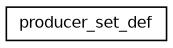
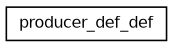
node "producer_set_def": label "producer_set_def" -> "producer_def_def"
